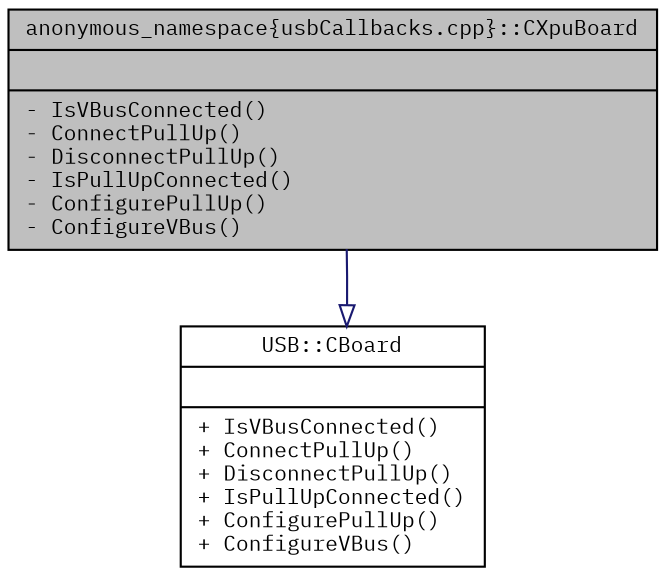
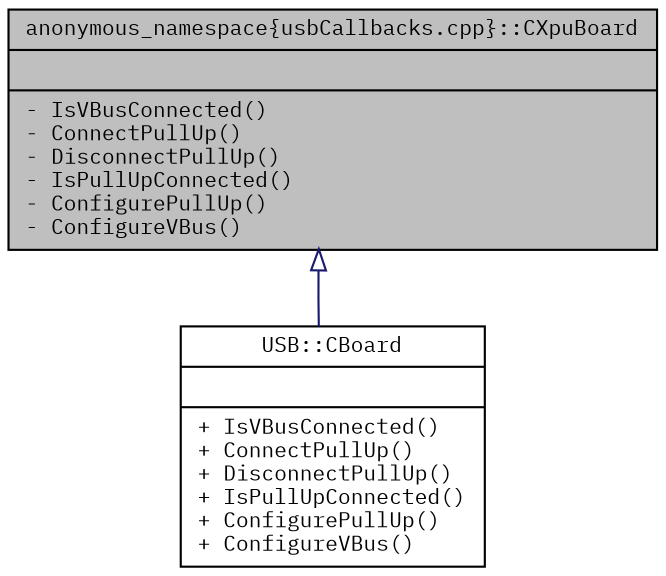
edge "anonymous_namespace{usbCallbacks.cpp}::CXpuBoard" -> "USB::CBoard": reversed
